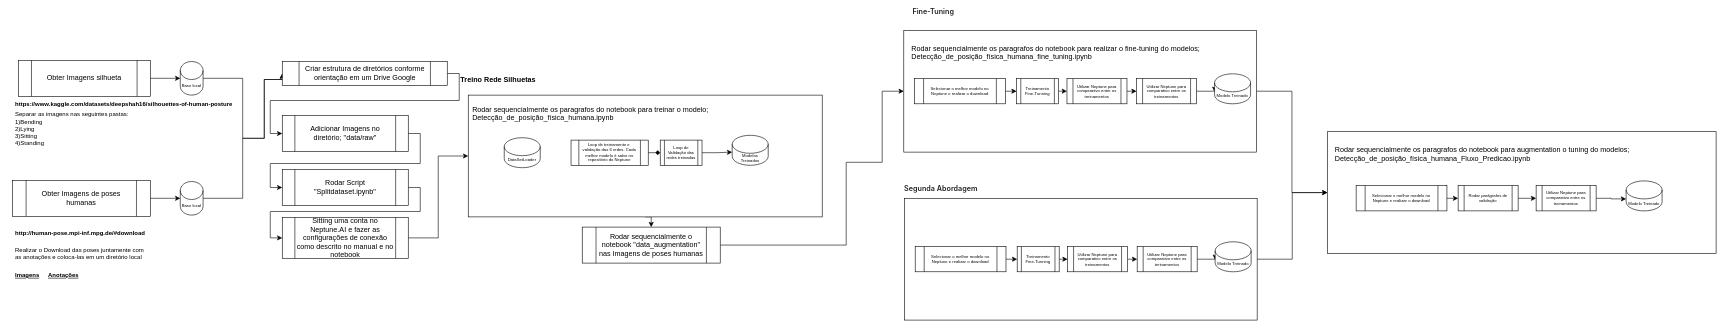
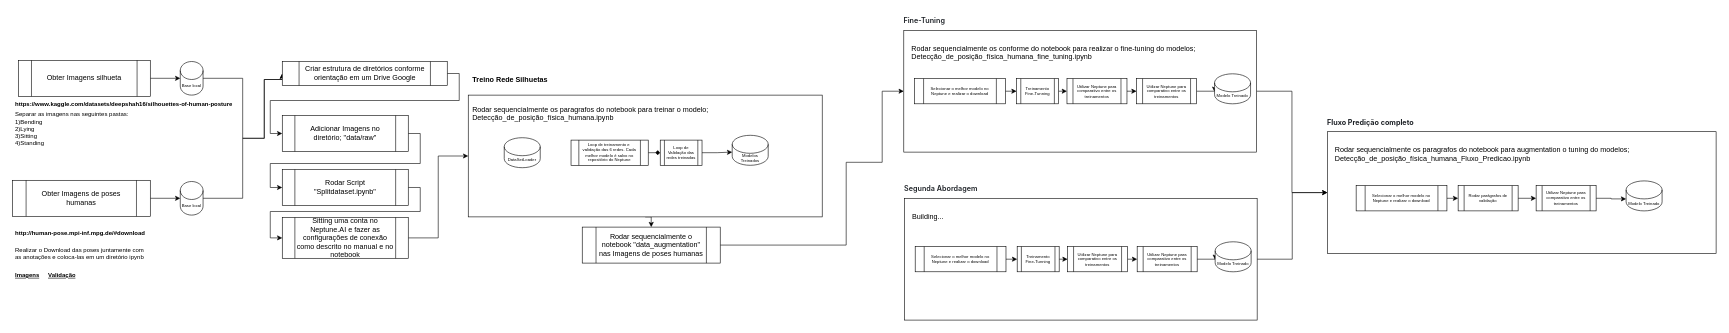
node "Fine-Tuning": moved (939, 12) -> (930, 21)
node "Rodar sequencialmente os paragrafos do notebook para realizar o fine-tuning do modelos; Detecção_de_posição_física_humana_fine_tuning.ipynb": label "Rodar sequencialmente os paragrafos do notebook para realizar o fine-tuning do modelos; Detecção_de_posição_física_humana_fine_tuning.ipynb" -> "Rodar sequencialmente os conforme do notebook para realizar o fine-tuning do modelos; Detecção_de_posição_física_humana_fine_tuning.ipynb"
node "Treino Rede Silhuetas": moved (498, 80) -> (510, 80)
node "Fluxo Predição completo": added
node "Building...": added
node "http://human-pose.mpi-inf.mpg.de/#download Realizar o Download das poses juntamente com as anotações e coloca-las em um diretório local": label "http://human-pose.mpi-inf.mpg.de/#download Realizar o Download das poses juntamente com as anotações e coloca-las em um diretório local" -> "http://human-pose.mpi-inf.mpg.de/#download Realizar o Download das poses juntamente com as anotações e coloca-las em um diretório ipynb"
node "Anotações": label "Anotações" -> "Validação"
